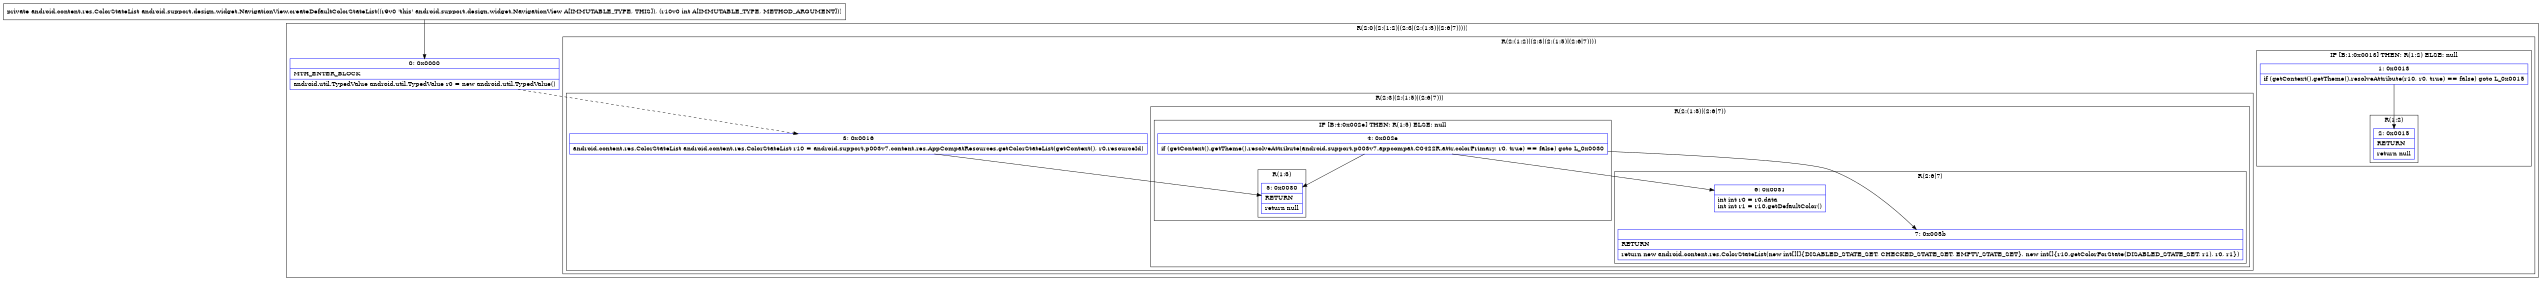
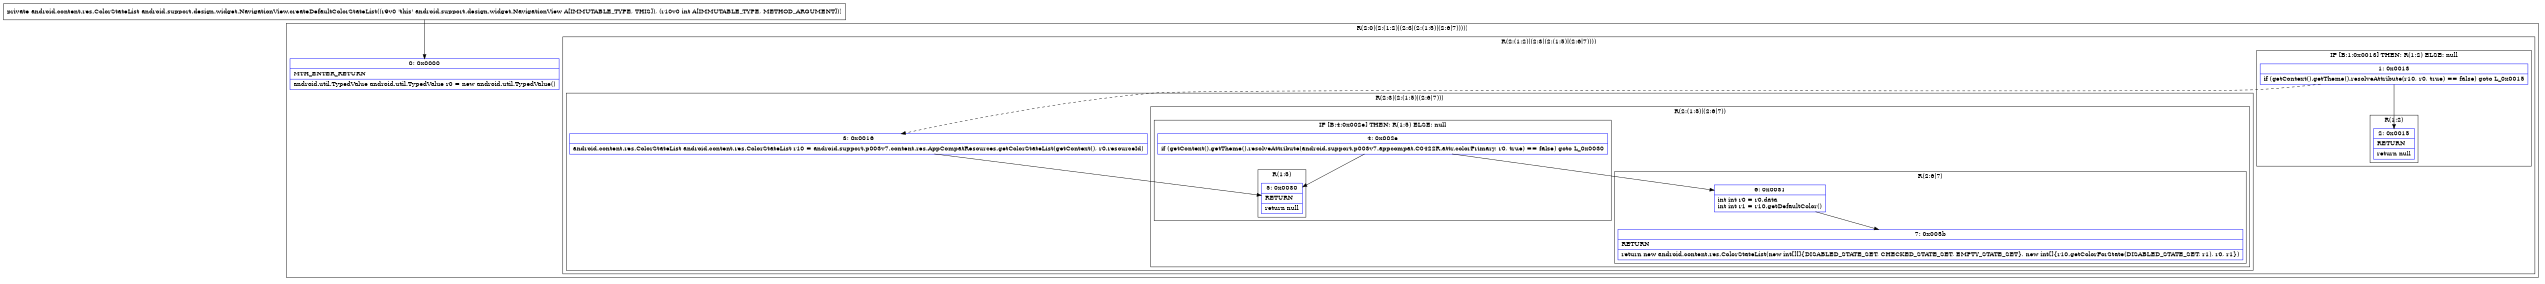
node "0: 0x0000": text "MTH_ENTER_BLOCK" -> "MTH_ENTER_RETURN"
edge "0: 0x0000" -> "3: 0x0016": now "1: 0x0013" -> "3: 0x0016"
edge "4: 0x002e" -> "7: 0x005b": now "6: 0x0031" -> "7: 0x005b"
